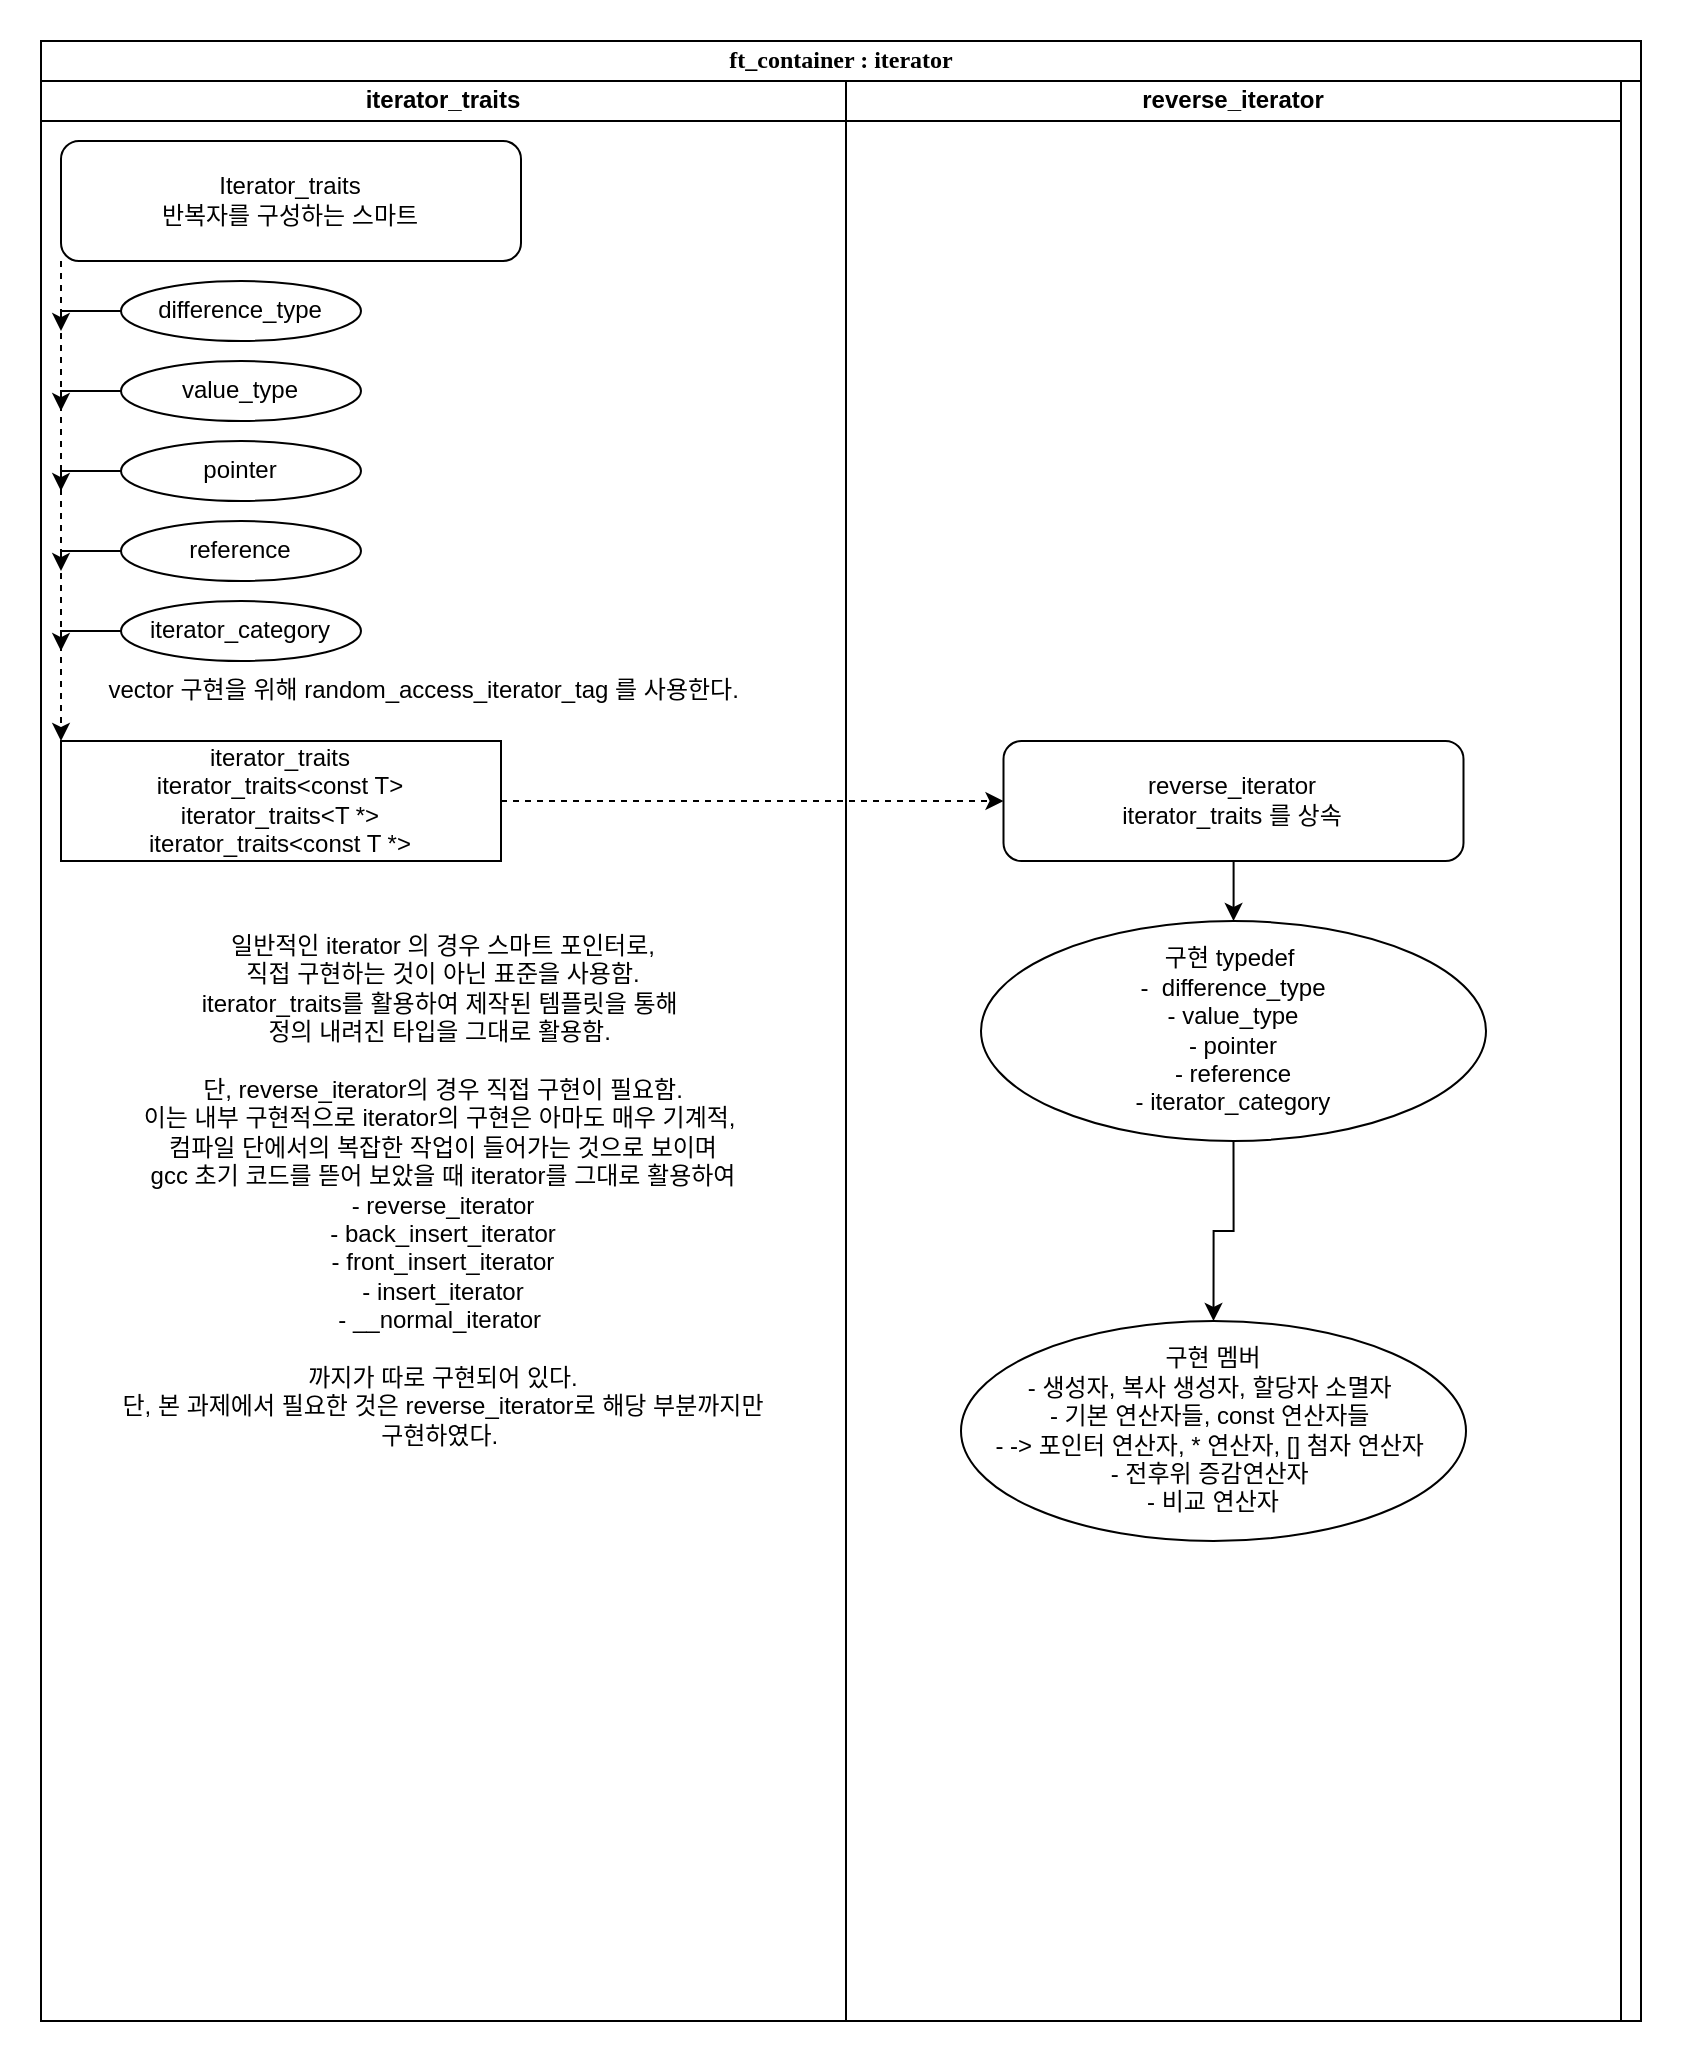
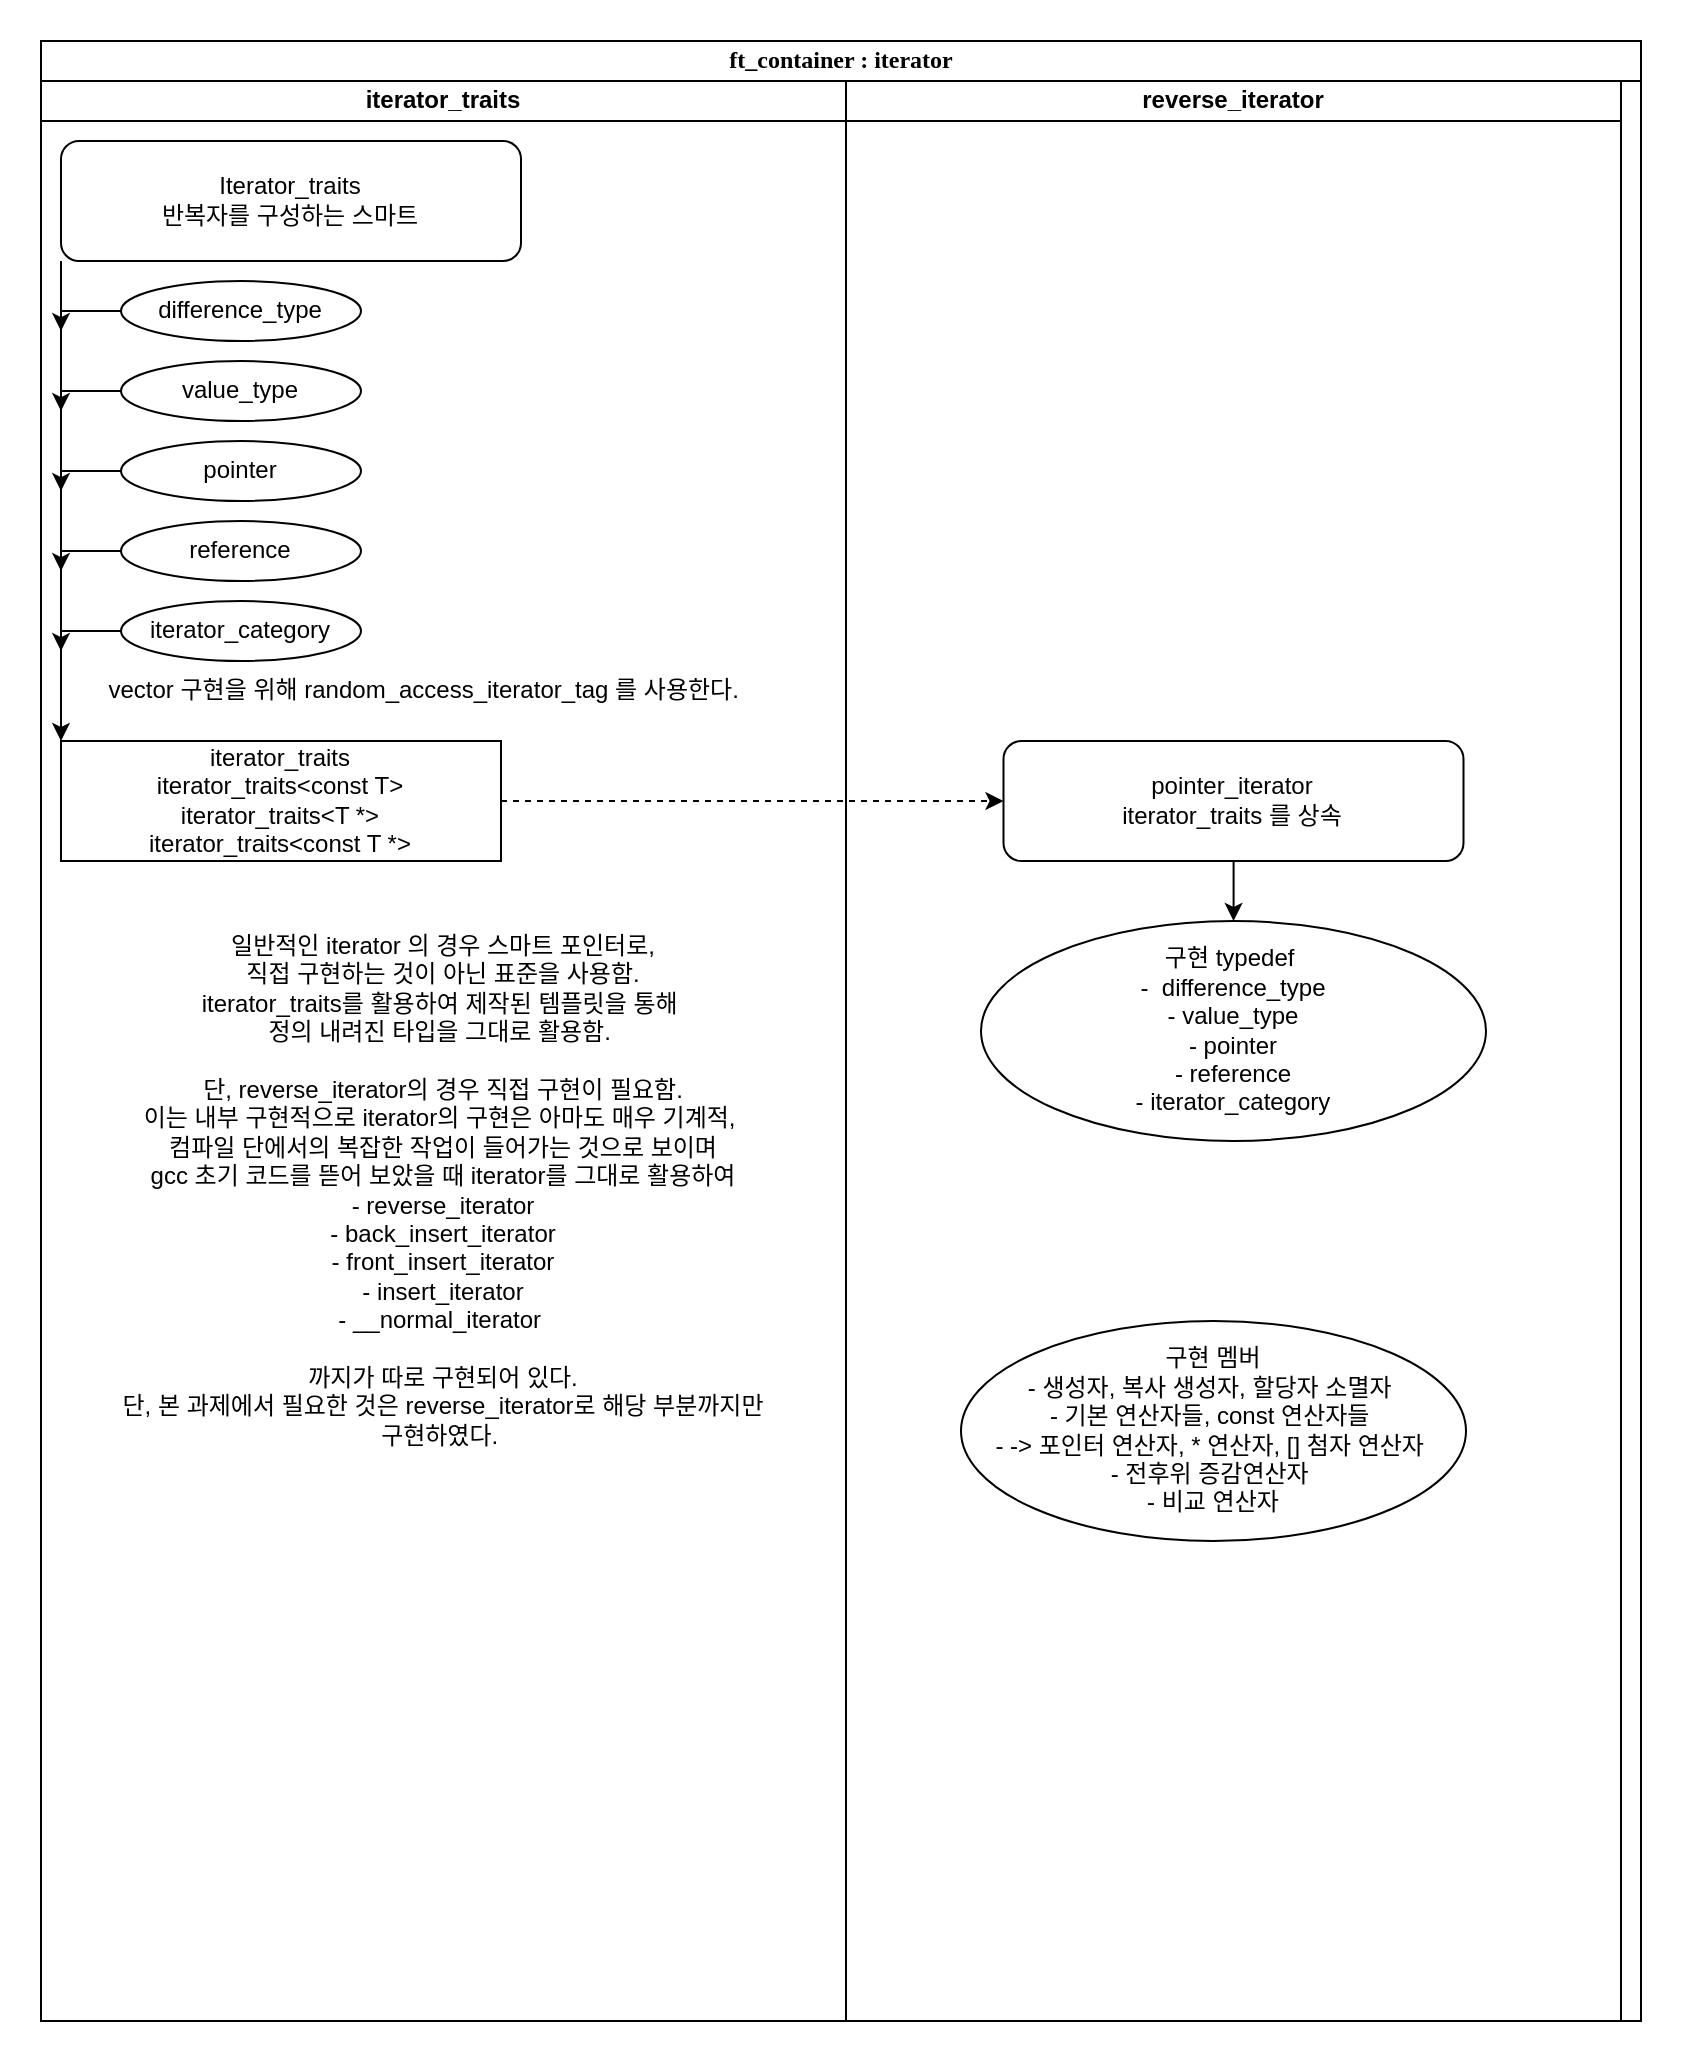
edge "Iterator_traits 반복자를 구성하는 스마트" -> "iterator_traits iterator_traits<const T> iterator_traits<T *> iterator_traits<const T *>": style dashed -> solid
node "reverse_iterator iterator_traits 를 상속": label "reverse_iterator iterator_traits 를 상속" -> "pointer_iterator iterator_traits 를 상속"
edge "구현 typedef - difference_type - value_type - pointer - reference - iterator_category" -> "구현 멤버 - 생성자, 복사 생성자, 할당자 소멸자 - 기본 연산자들, const 연산자들 - -> 포인터 연산자, * 연산자, [] 첨자 연산자 - 전후위 증감연산자 - 비교 연산자": removed
